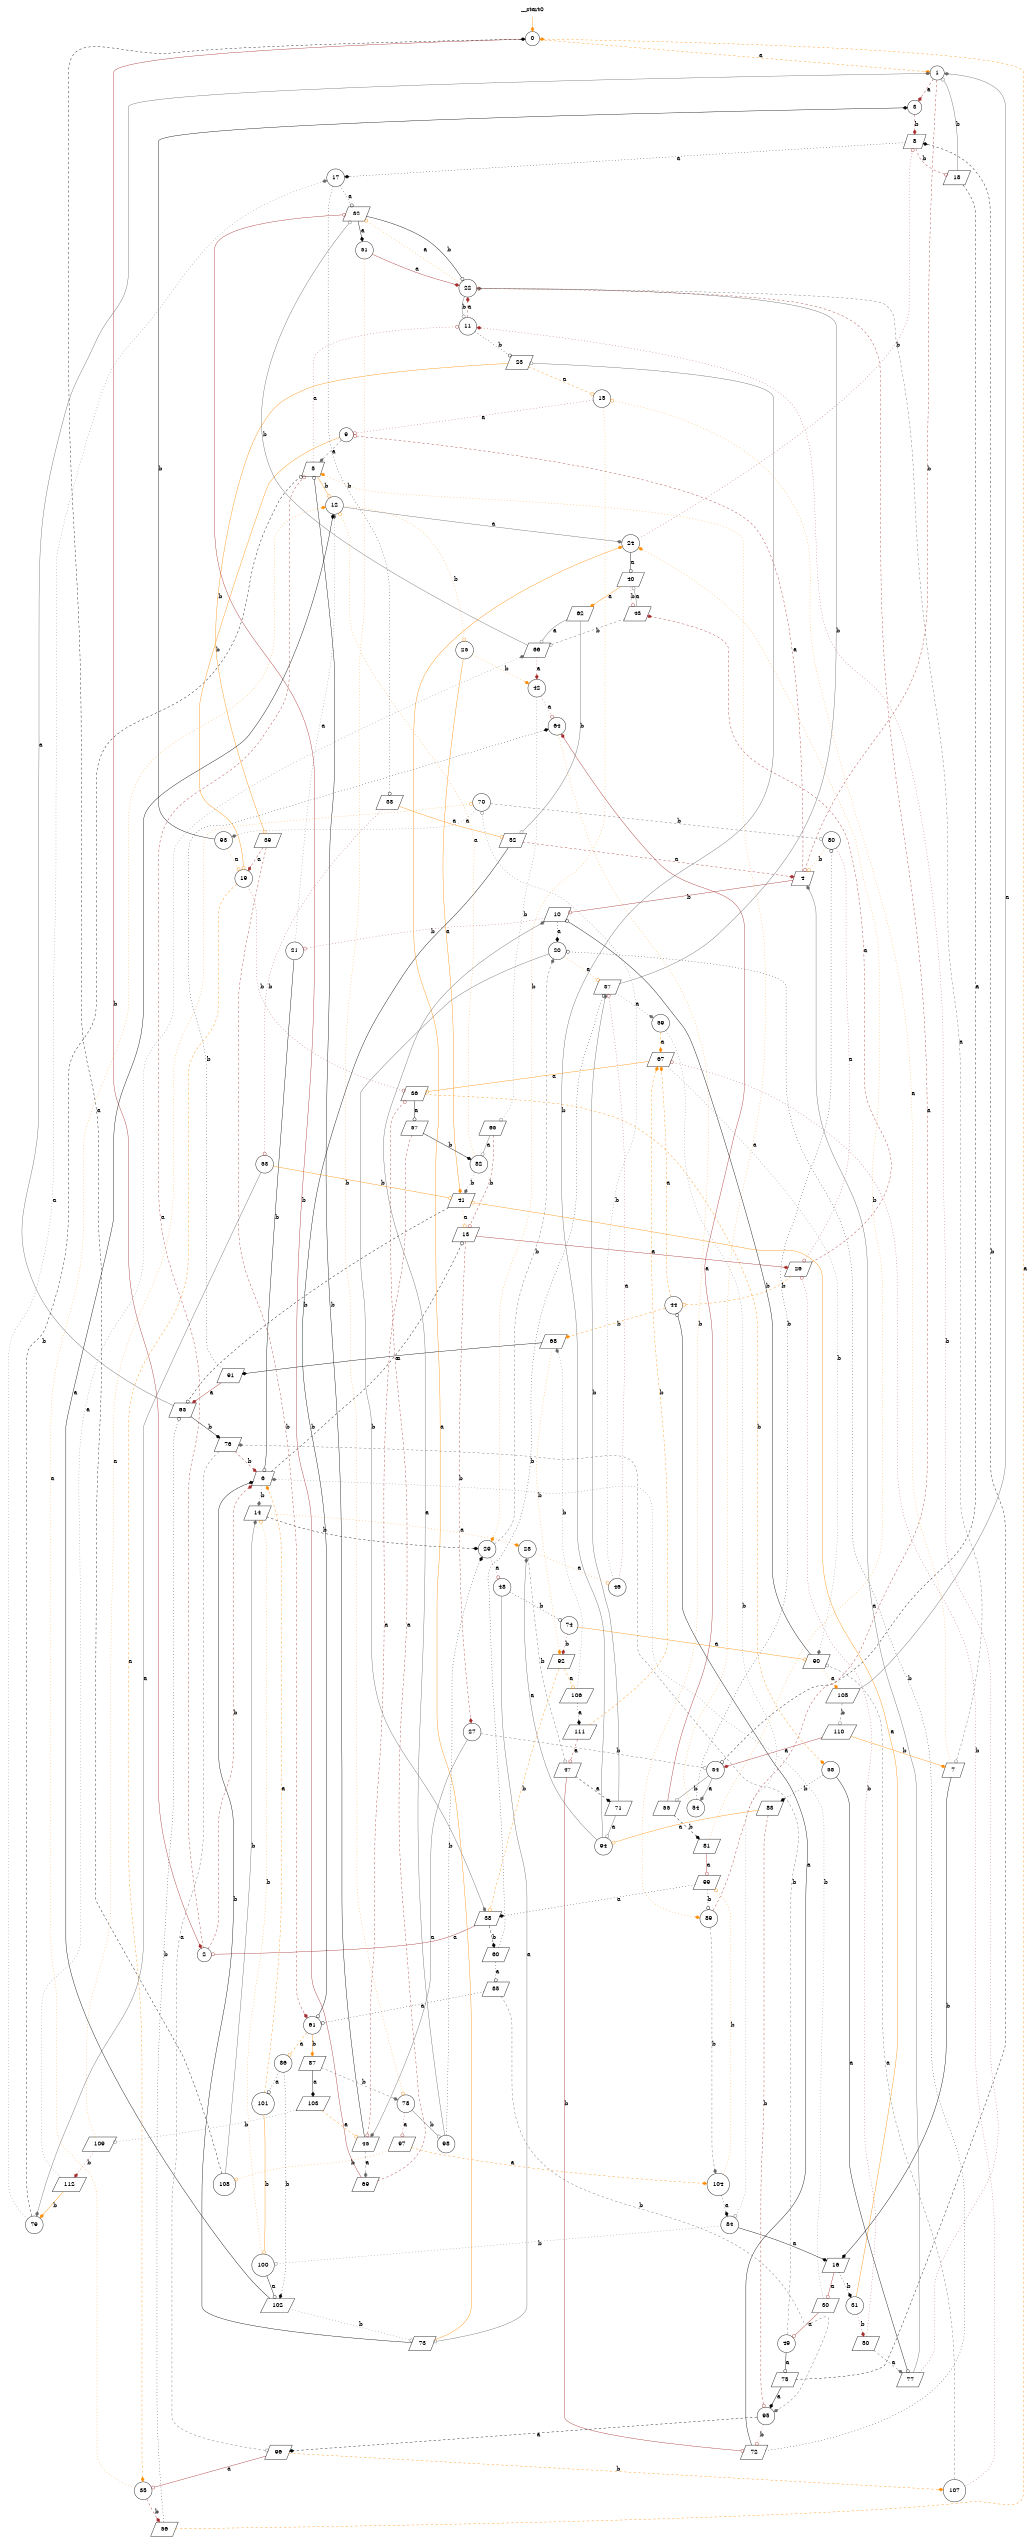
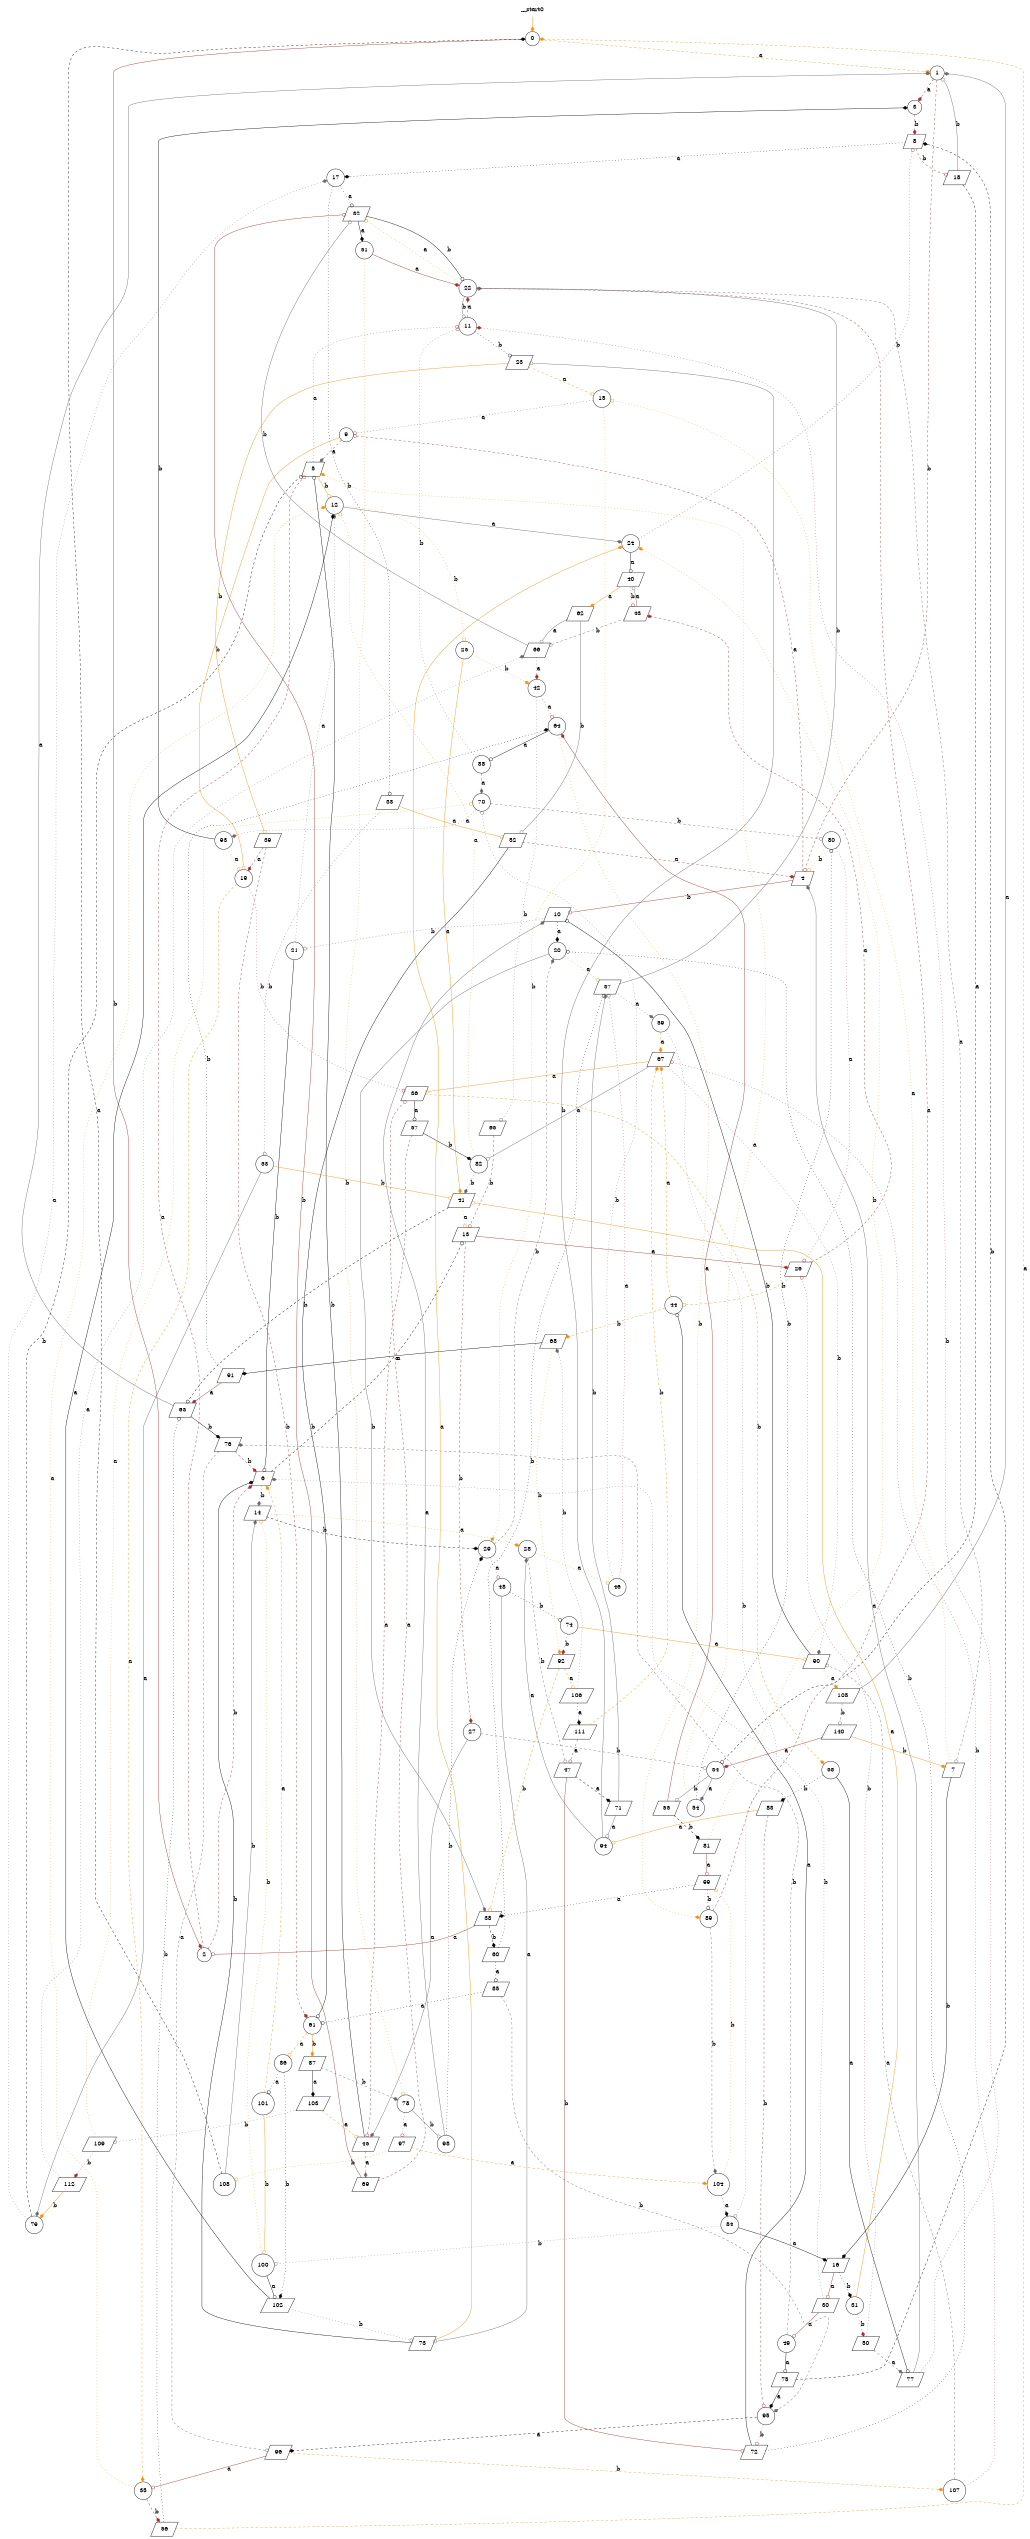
node "88": added
edge "65" -> "82": now "67" -> "82"
node "110": label "110" -> "140"
